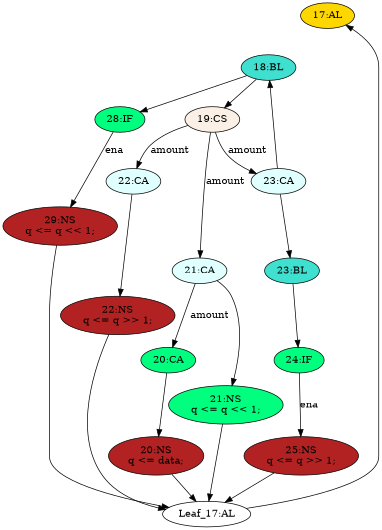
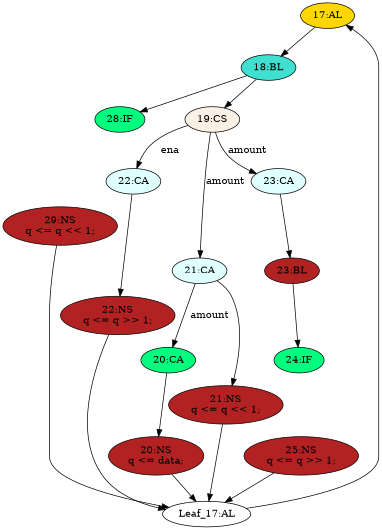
edge "23:CA" -> "18:BL": now "17:AL" -> "18:BL"
edge "19:CS" -> "22:CA": label "amount" -> "ena"
edge "28:IF" -> "29:NS q <= q << 1;": removed, label "ena"
node "23:BL": fillcolor turquoise -> firebrick
edge "24:IF" -> "25:NS q <= q >> 1;": removed, label "ena"
node "21:NS q <= q << 1;": fillcolor springgreen -> firebrick
